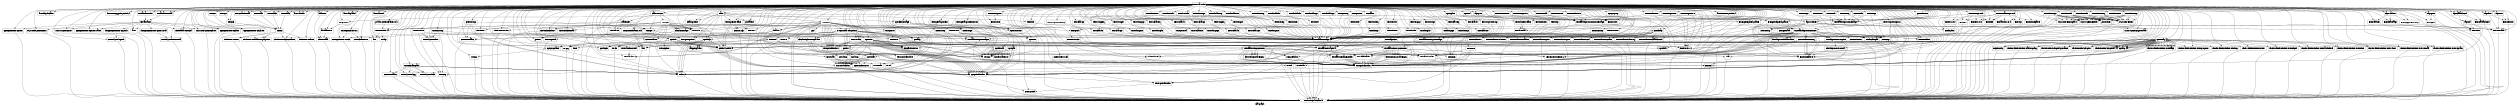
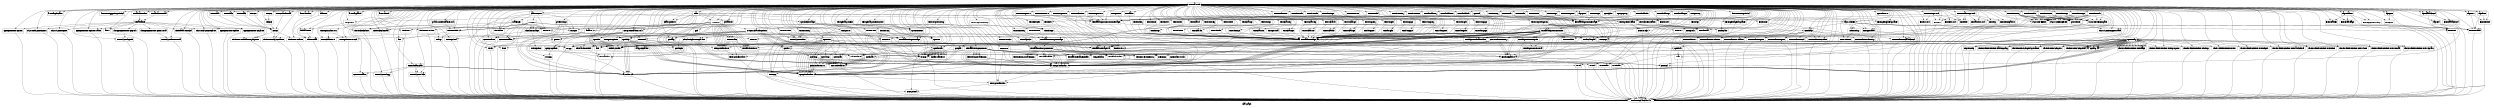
node "X509_NAME_new": removed
